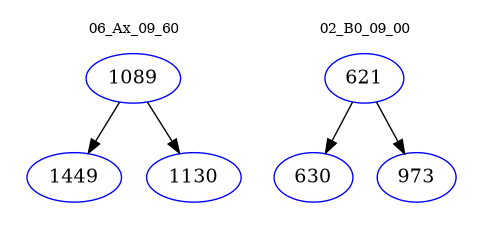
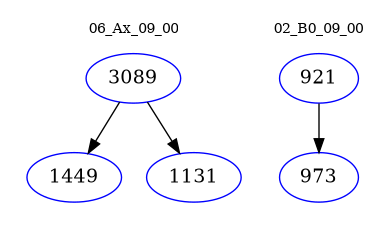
cluster "06_Ax_09_60": label "06_Ax_09_60" -> "06_Ax_09_00"
node "1089": label "1089" -> "3089"
node "621": label "621" -> "921"
node "1130": label "1130" -> "1131"
node "630": removed
